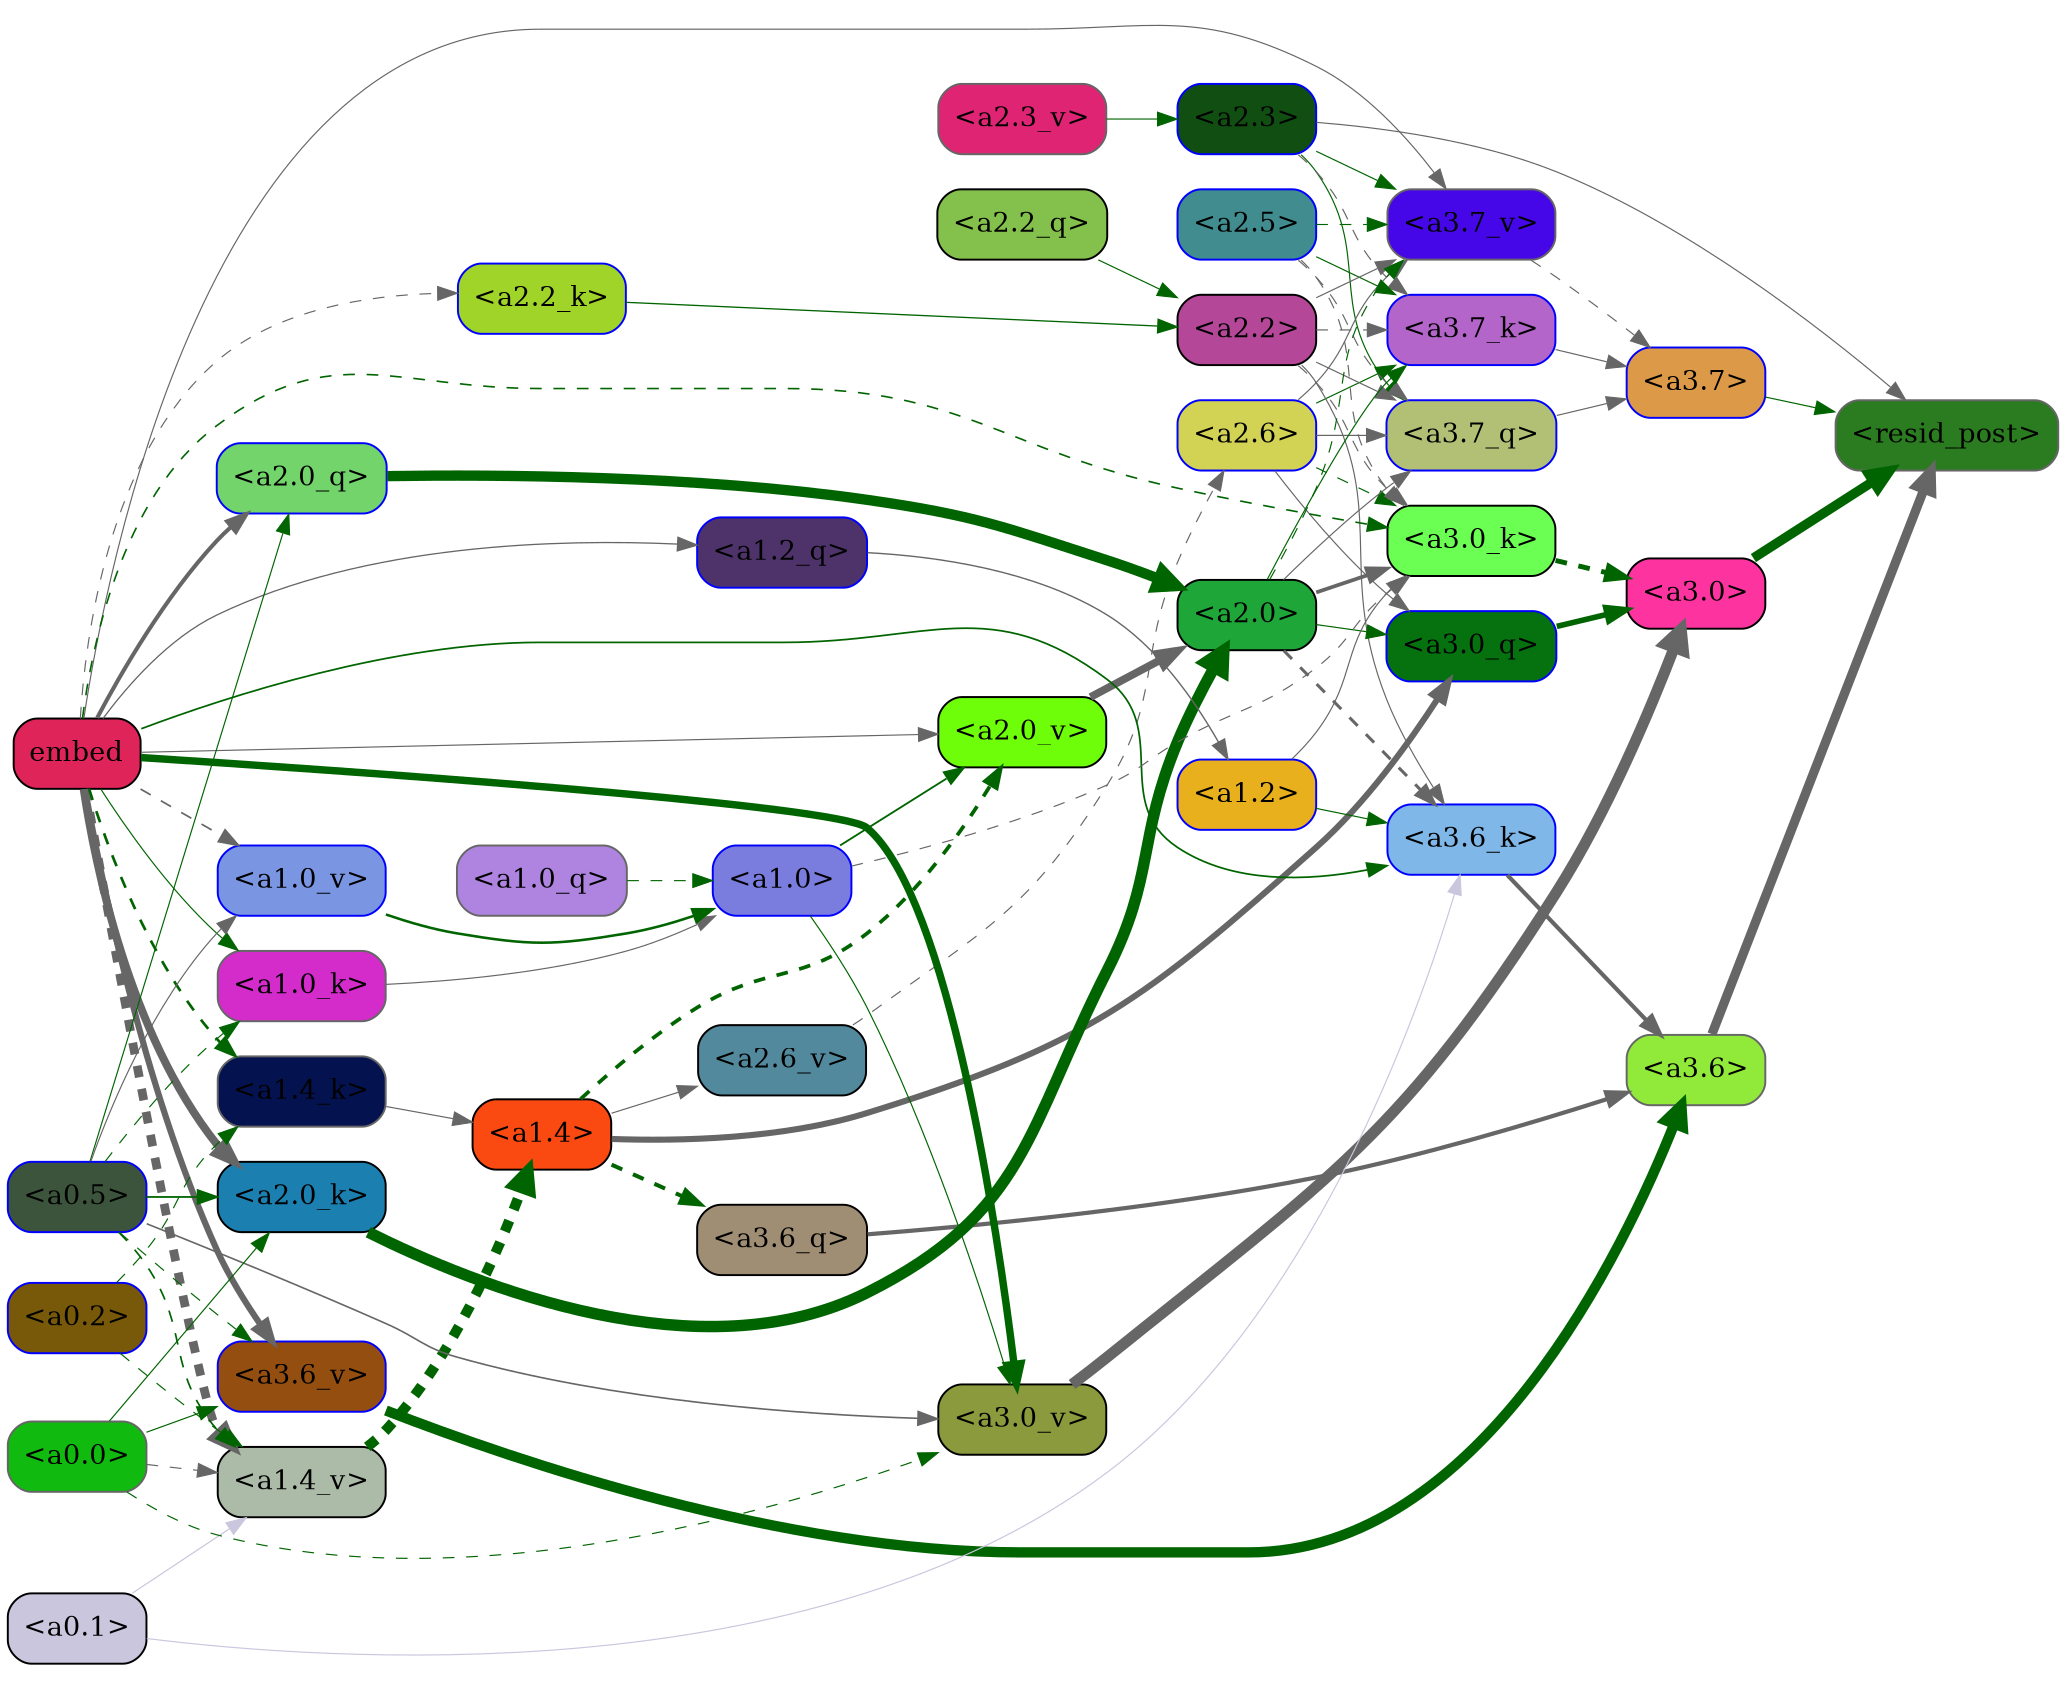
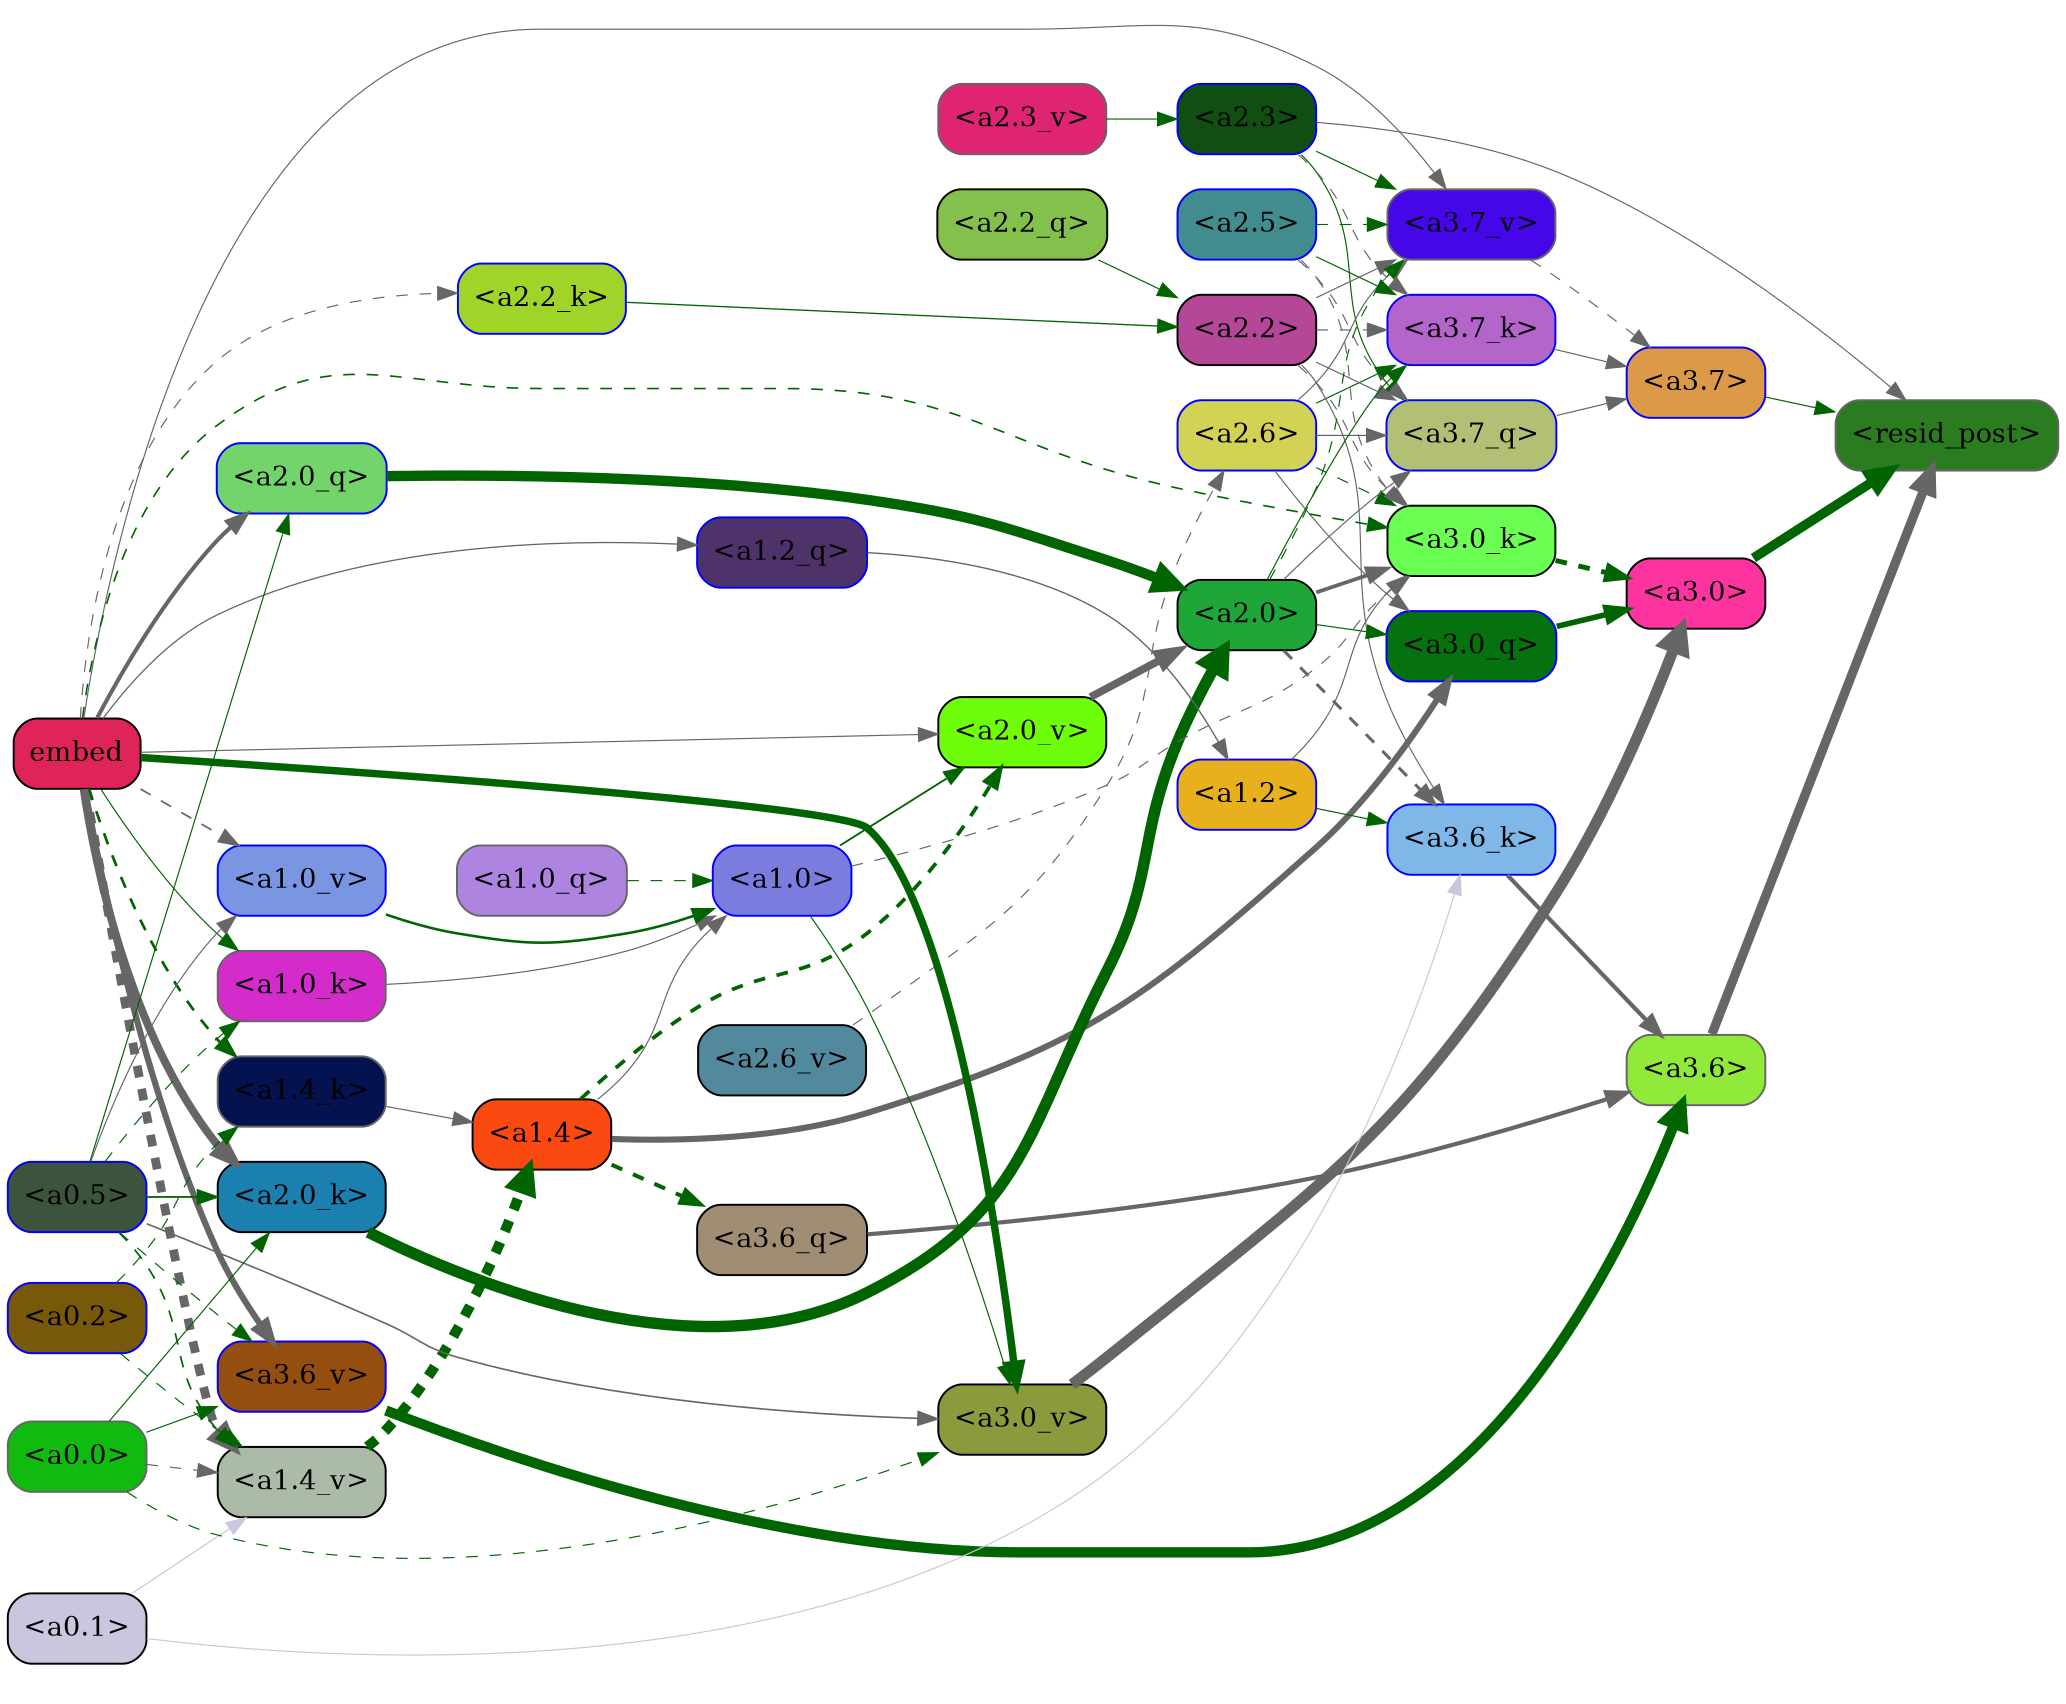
edge "embed" -> "<a3.6_k>": removed
edge "<a1.4>" -> "<a2.6_v>": now "<a1.4>" -> "<a1.0>"
